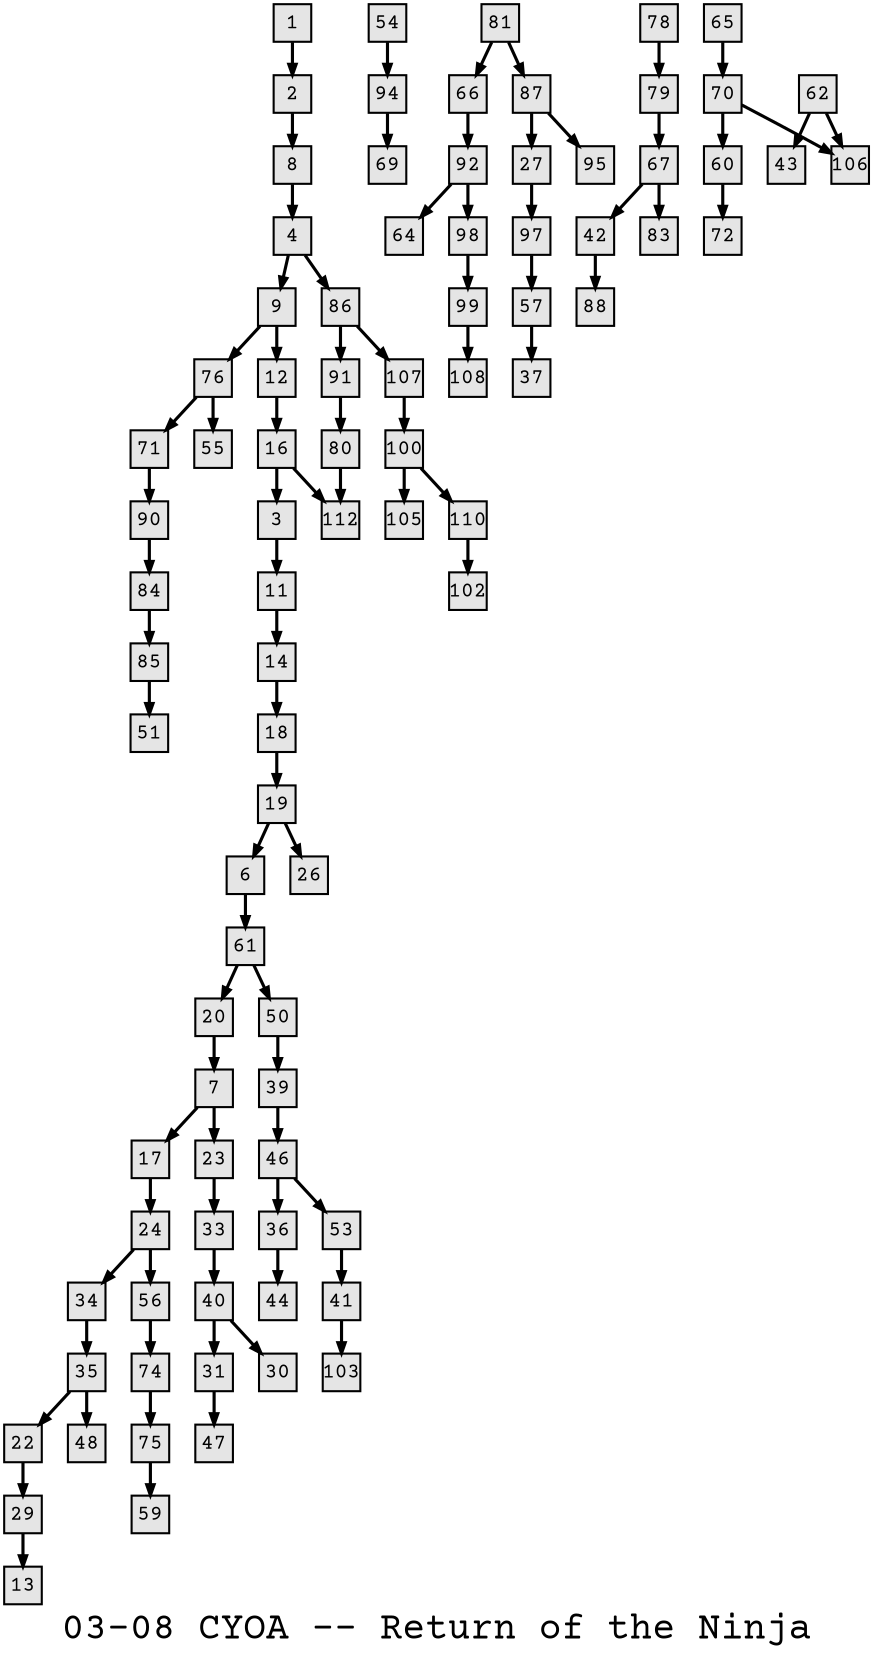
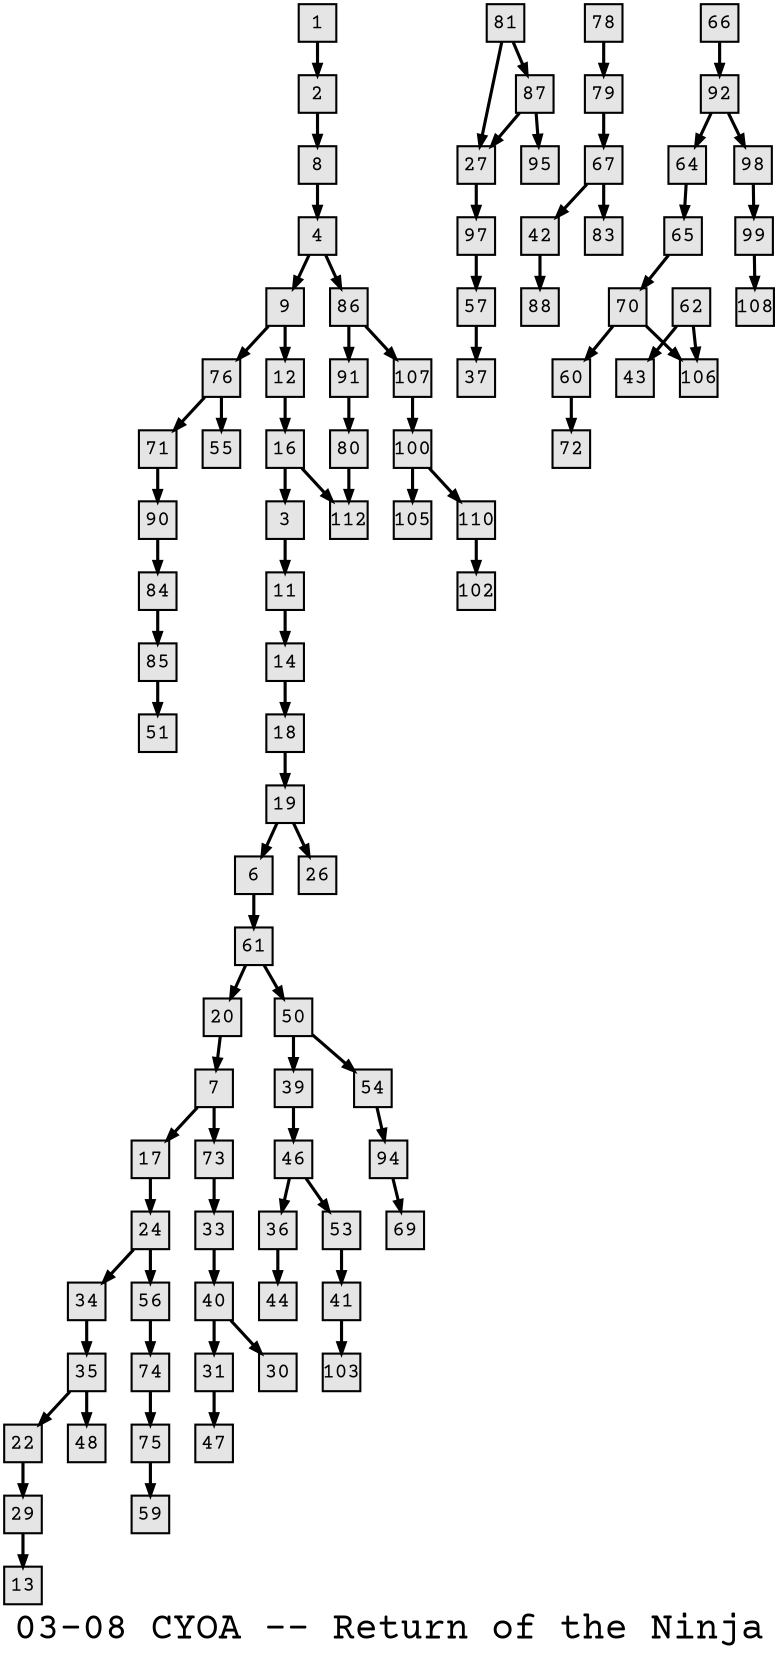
edge "81" -> "66": now "81" -> "27"
edge "64" -> "65": added
edge "50" -> "54": added
node "23": label "23" -> "73"
